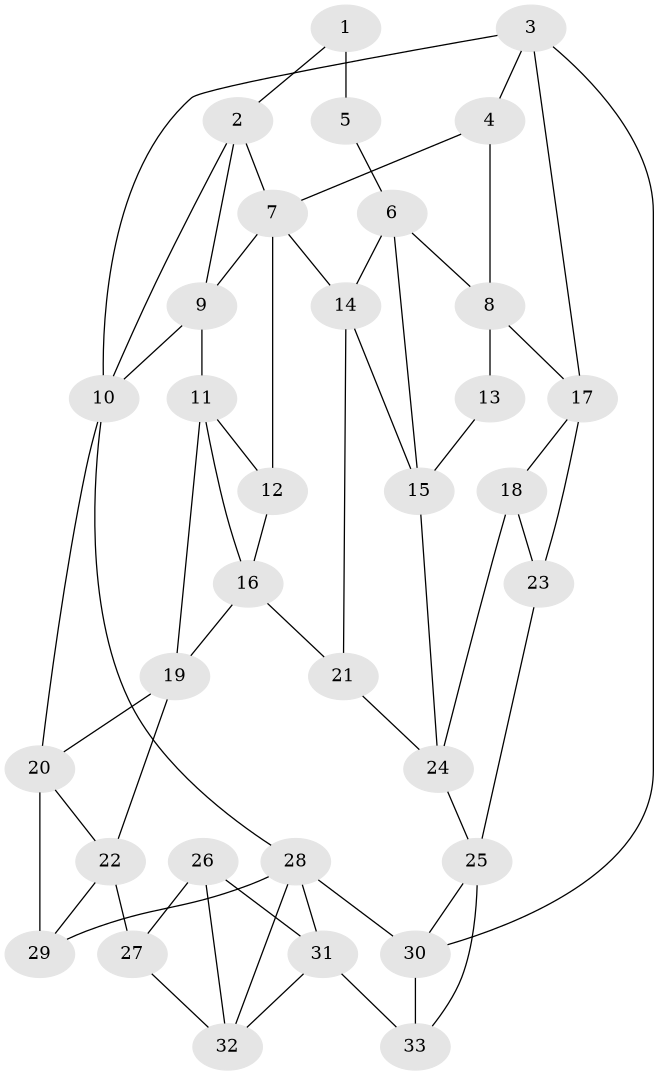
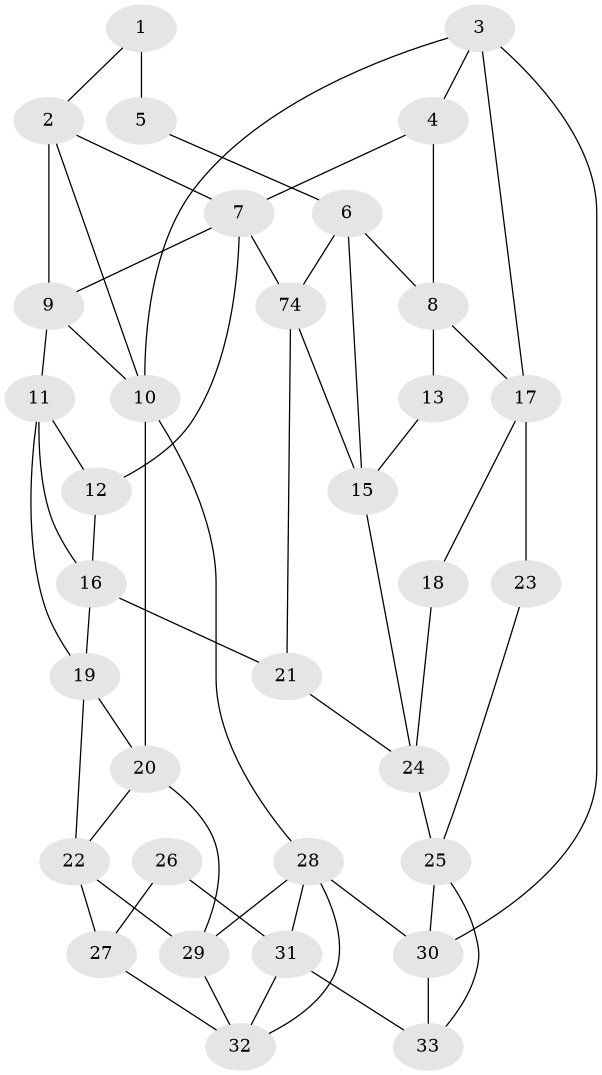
node "14": label "14" -> "74"
edge "18" -- "23": removed
edge "26" -- "32": now "29" -- "32"
